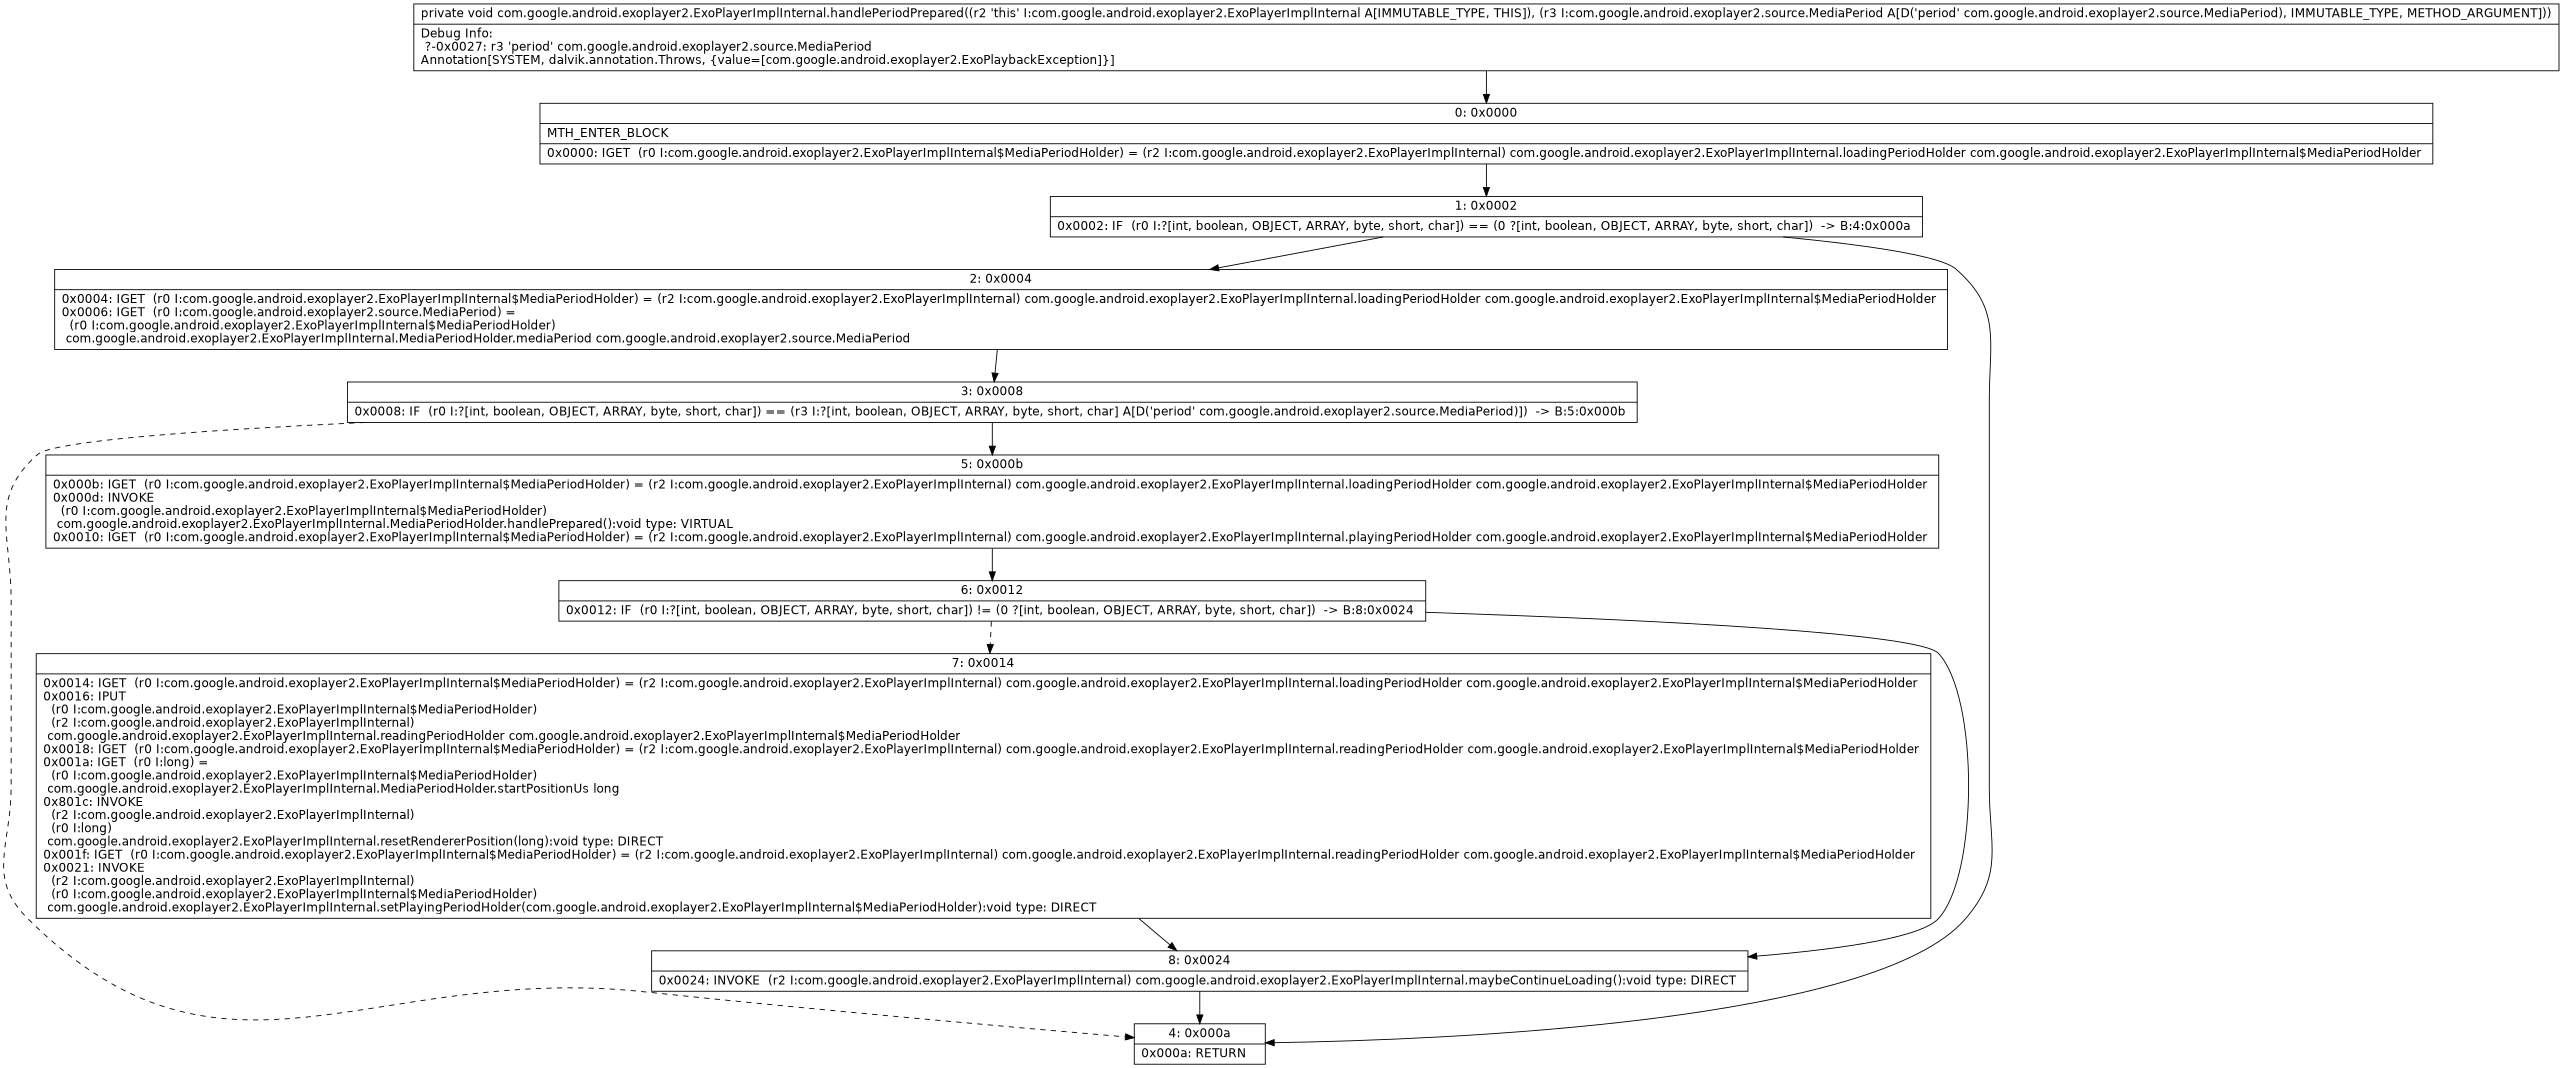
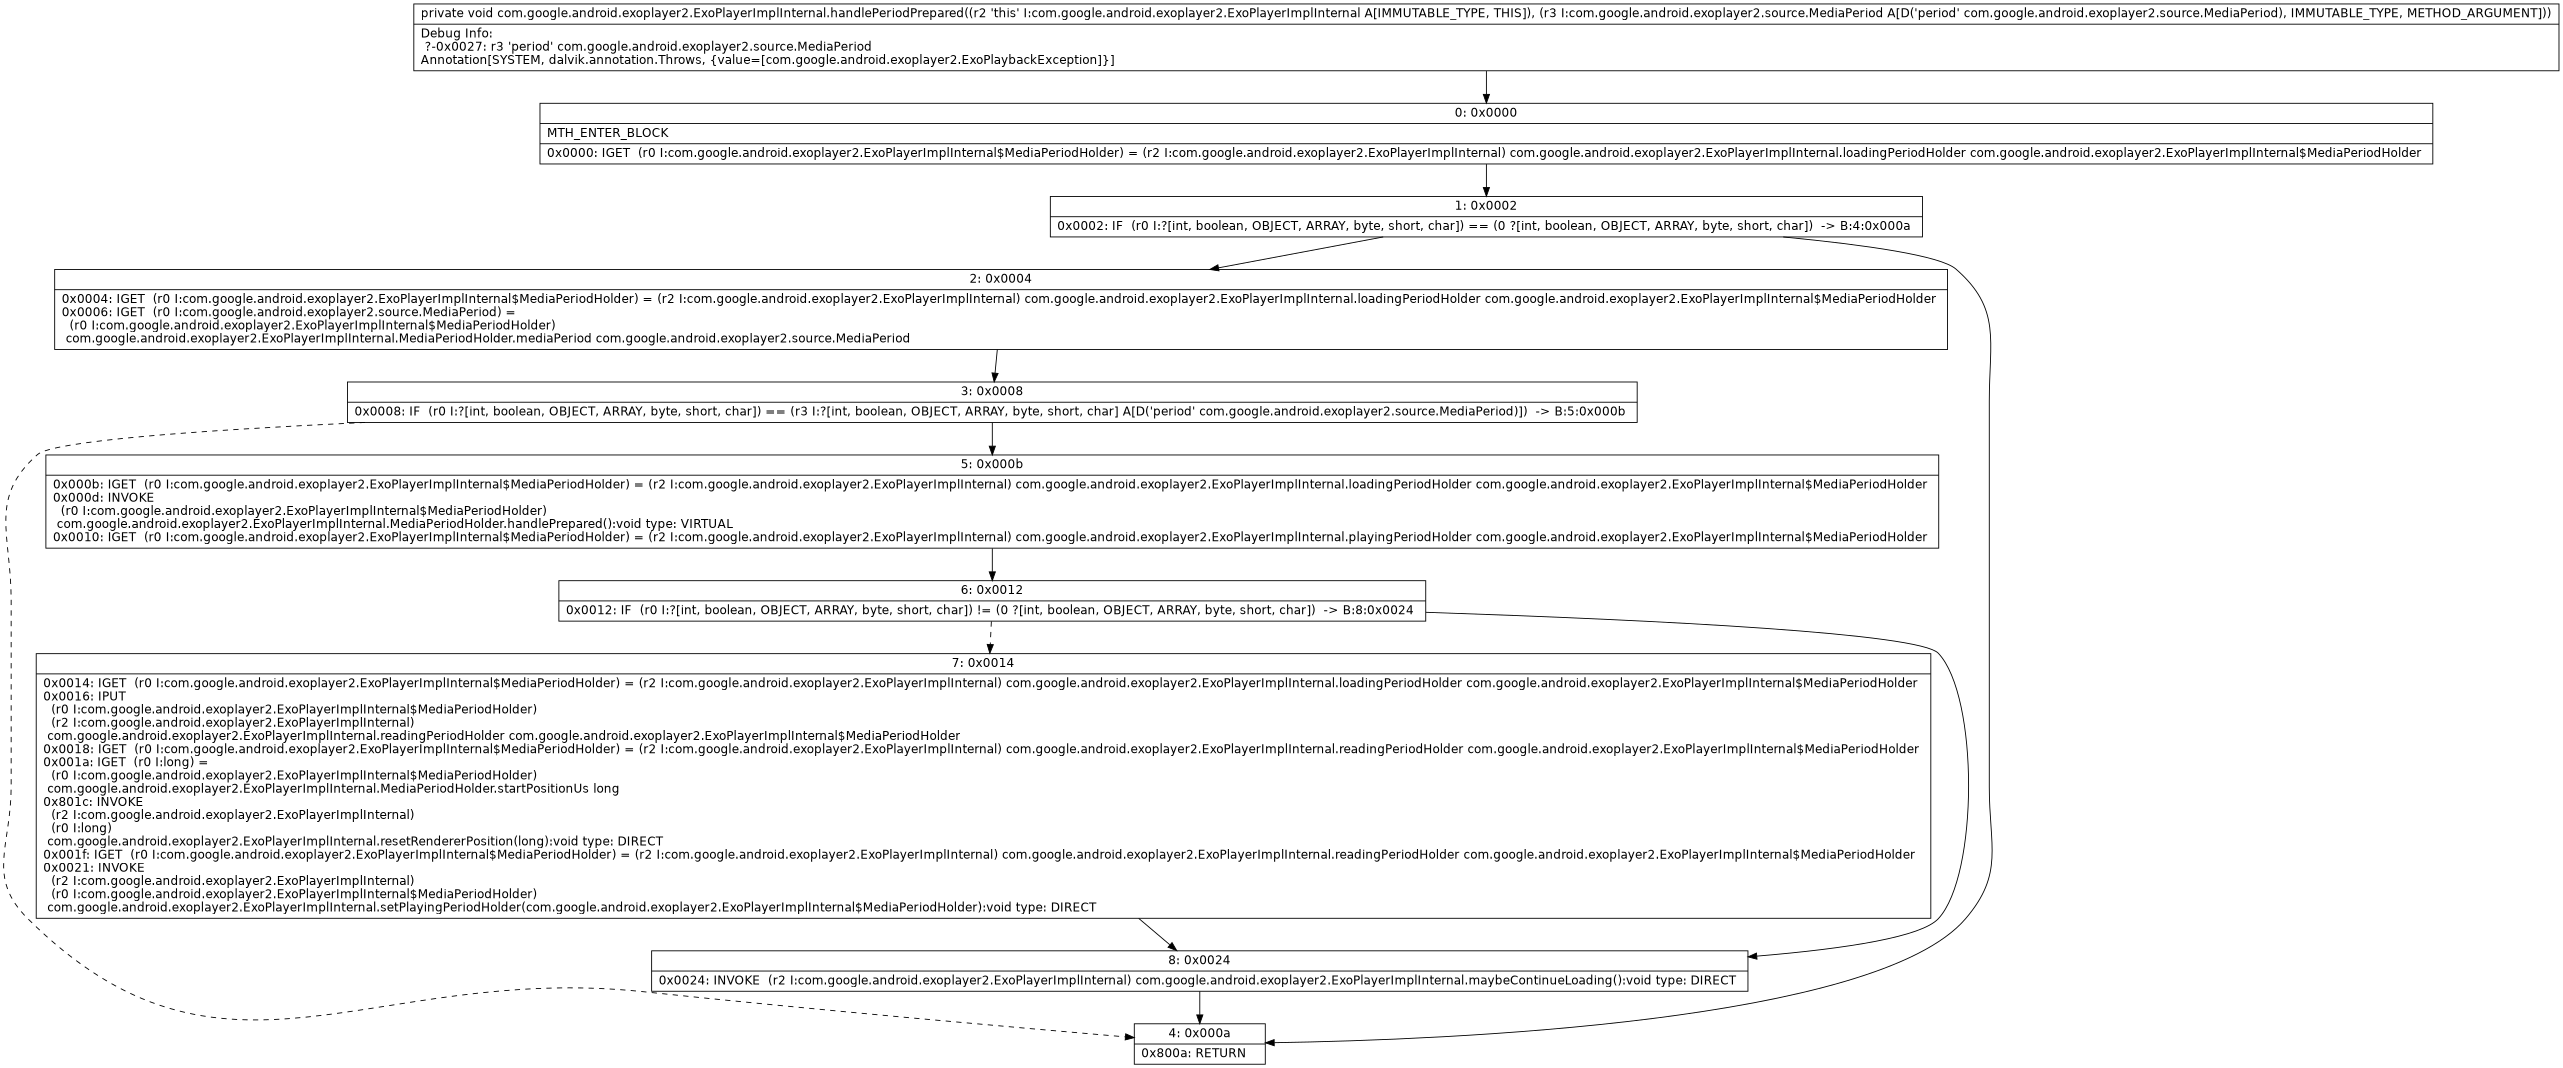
node "4: 0x000a": text "0x000a: RETURN" -> "0x800a: RETURN"
